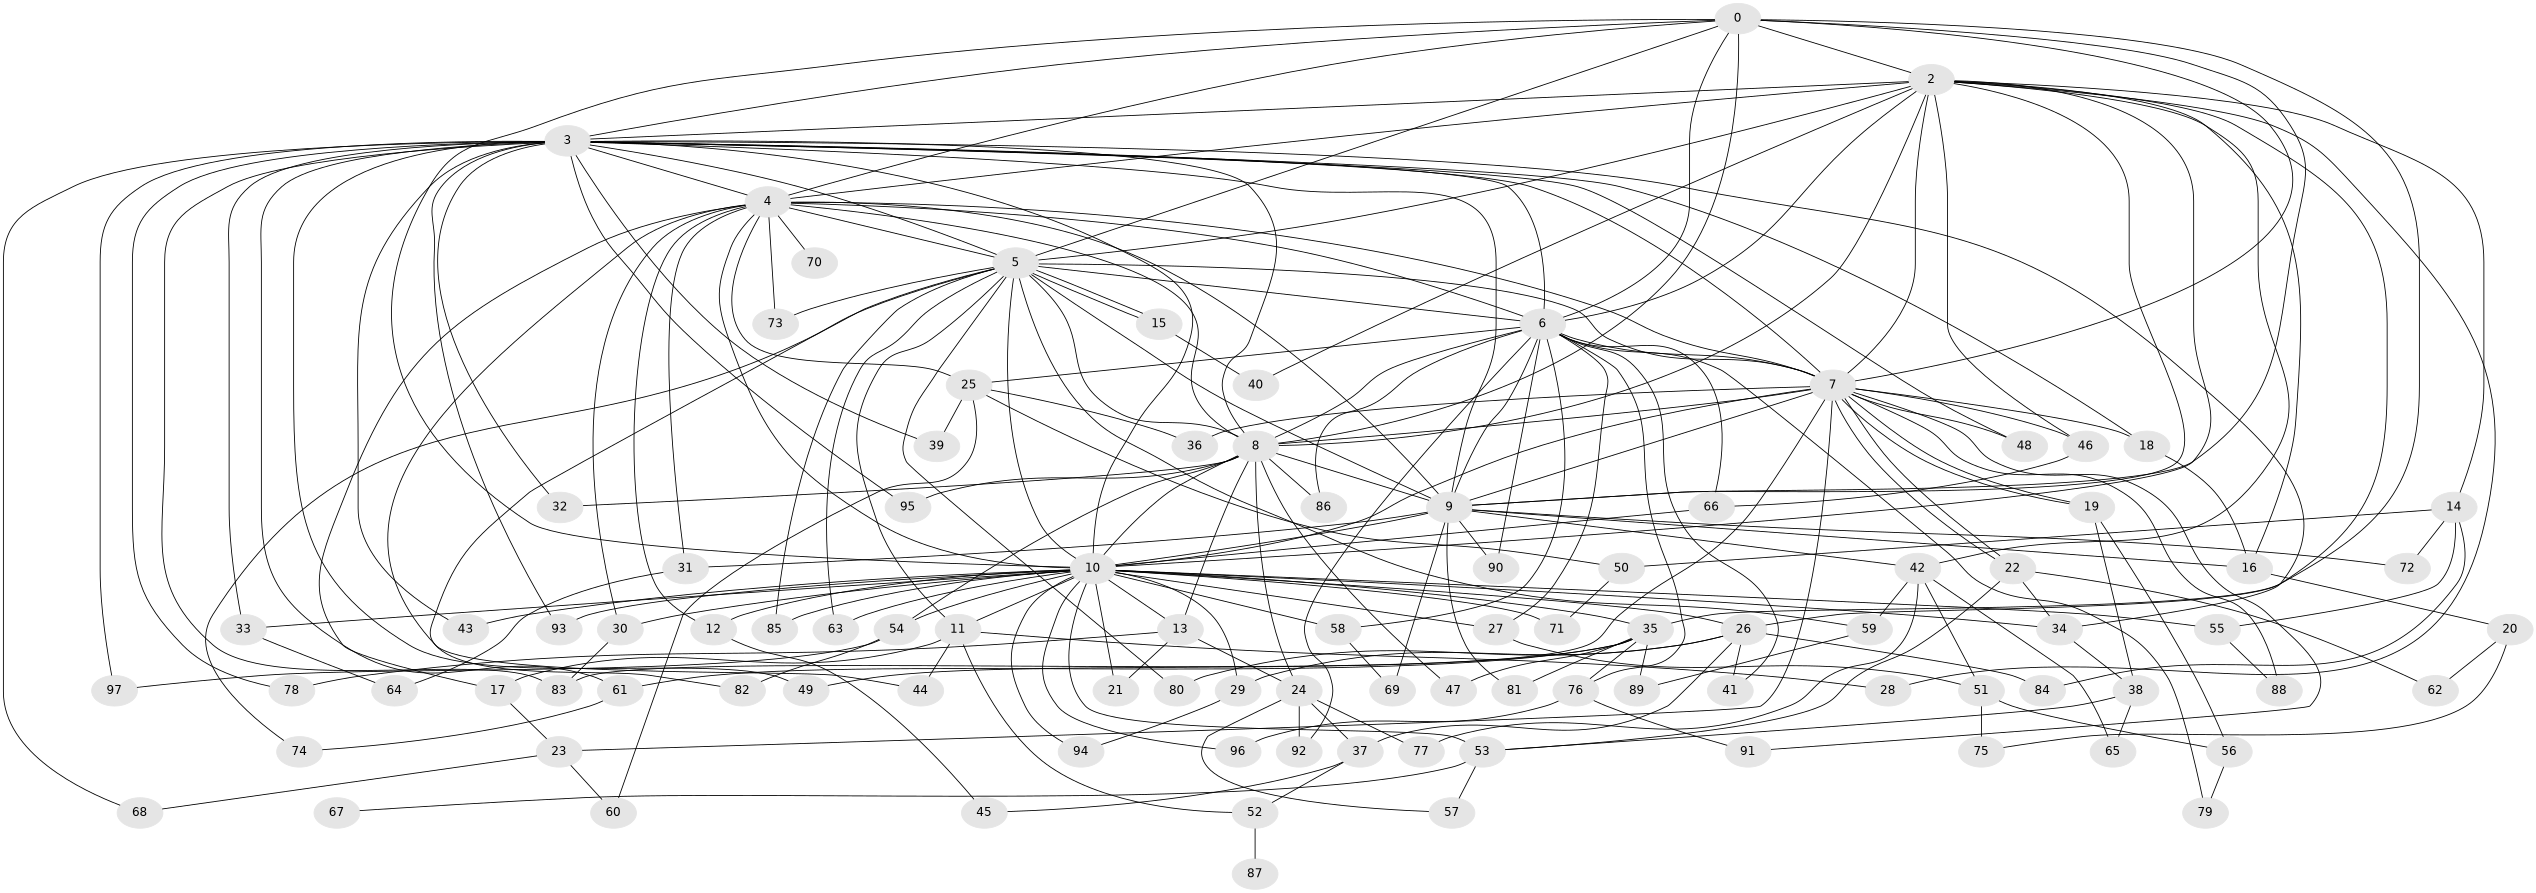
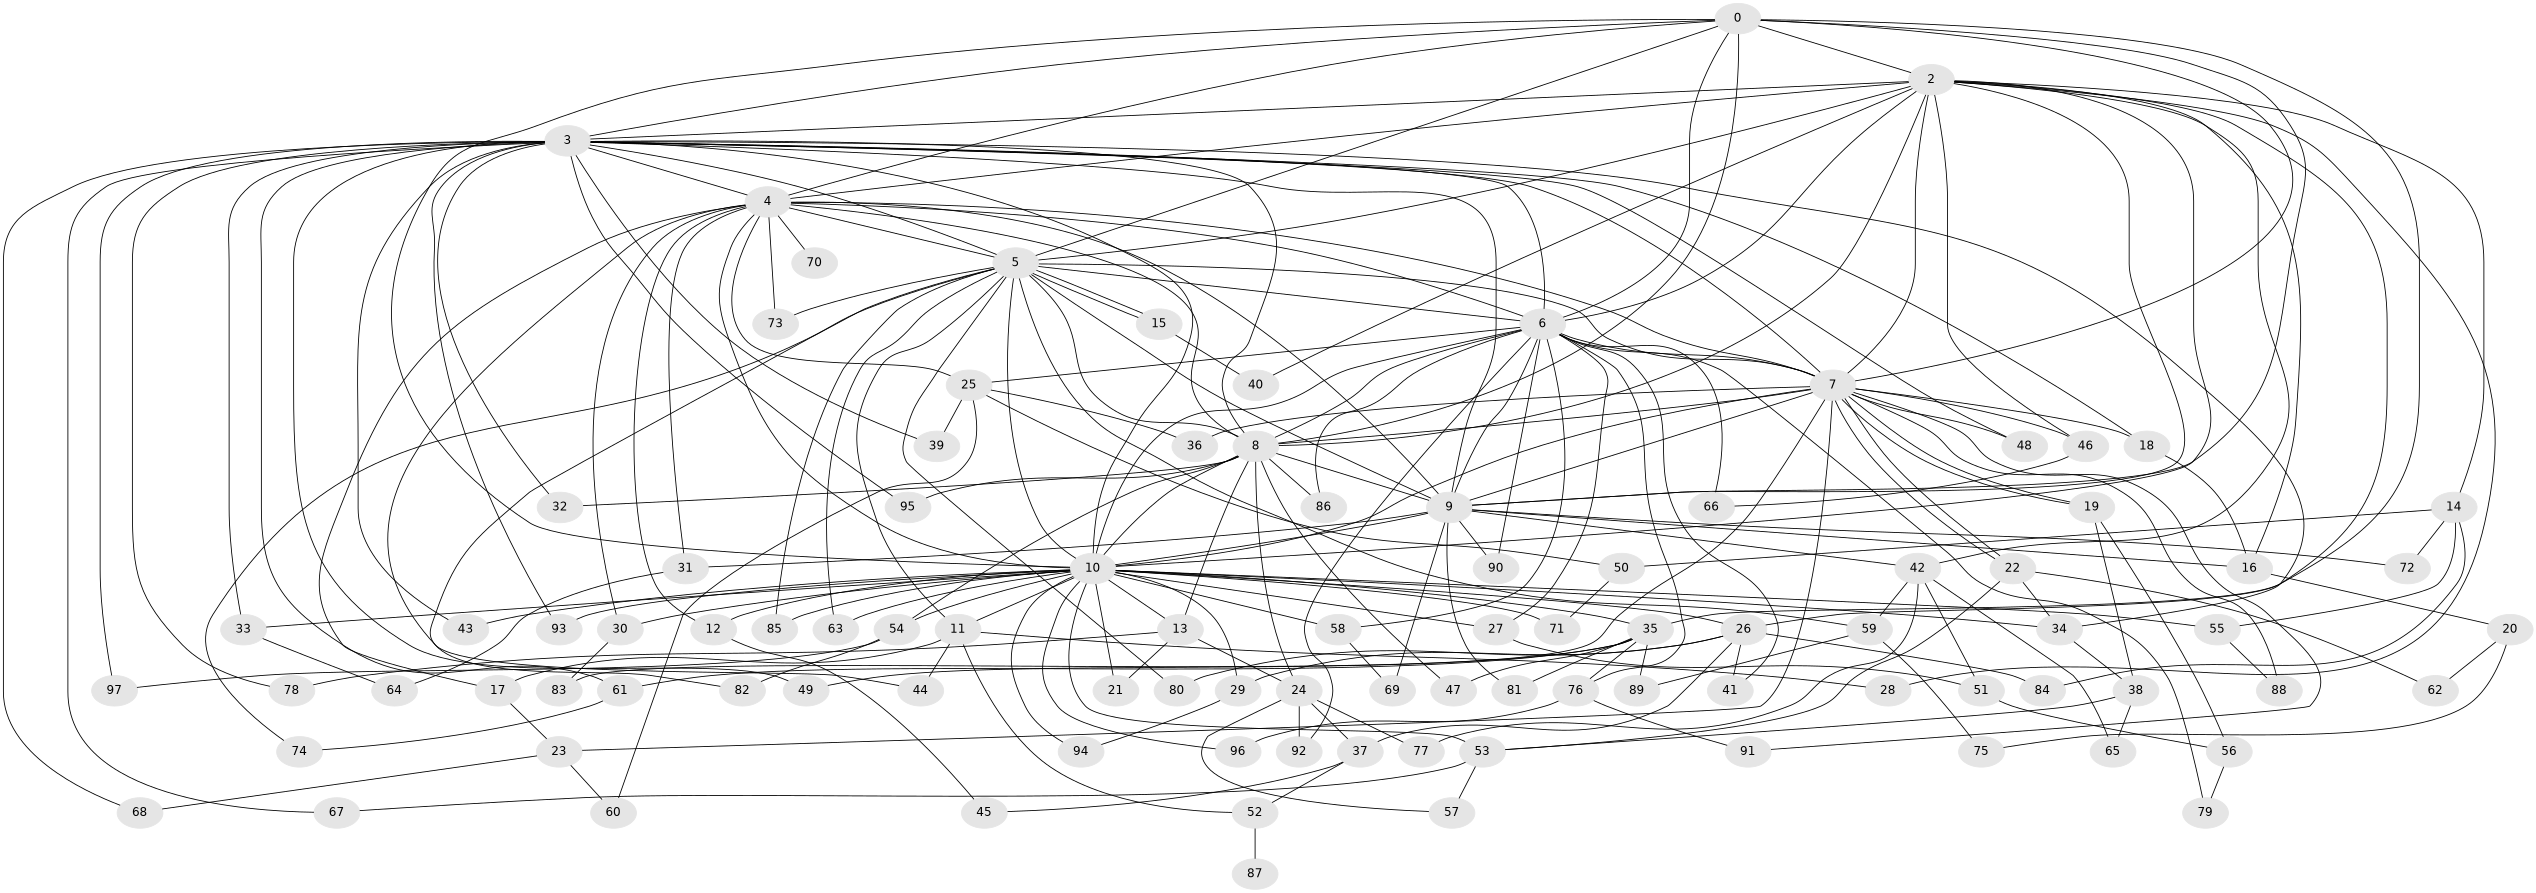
edge "3" -- "83": now "3" -- "67"
edge "66" -- "10": now "6" -- "10"
edge "51" -- "75": now "59" -- "75"
